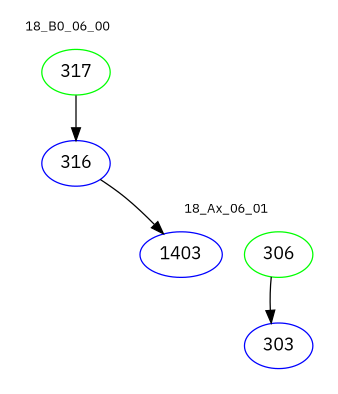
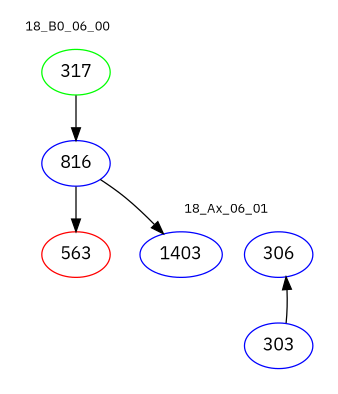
node "316": label "316" -> "816"
node "563": added
node "306": color green -> blue
edge "306" -> "303": reversed
